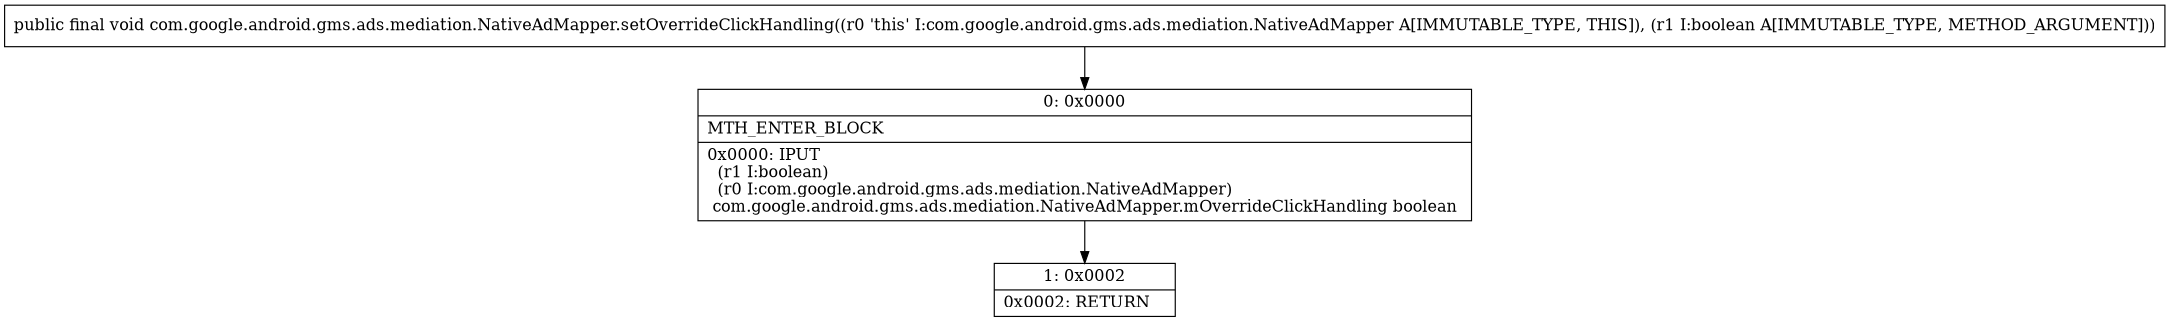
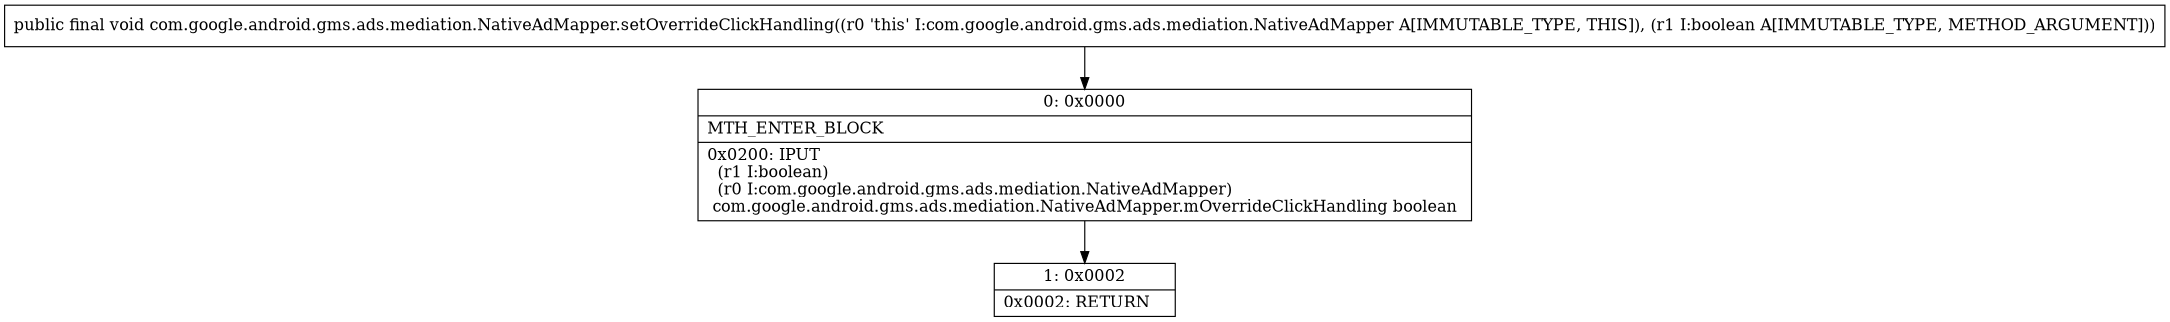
node "0: 0x0000": text "0x0000: IPUT" -> "0x0200: IPUT"
